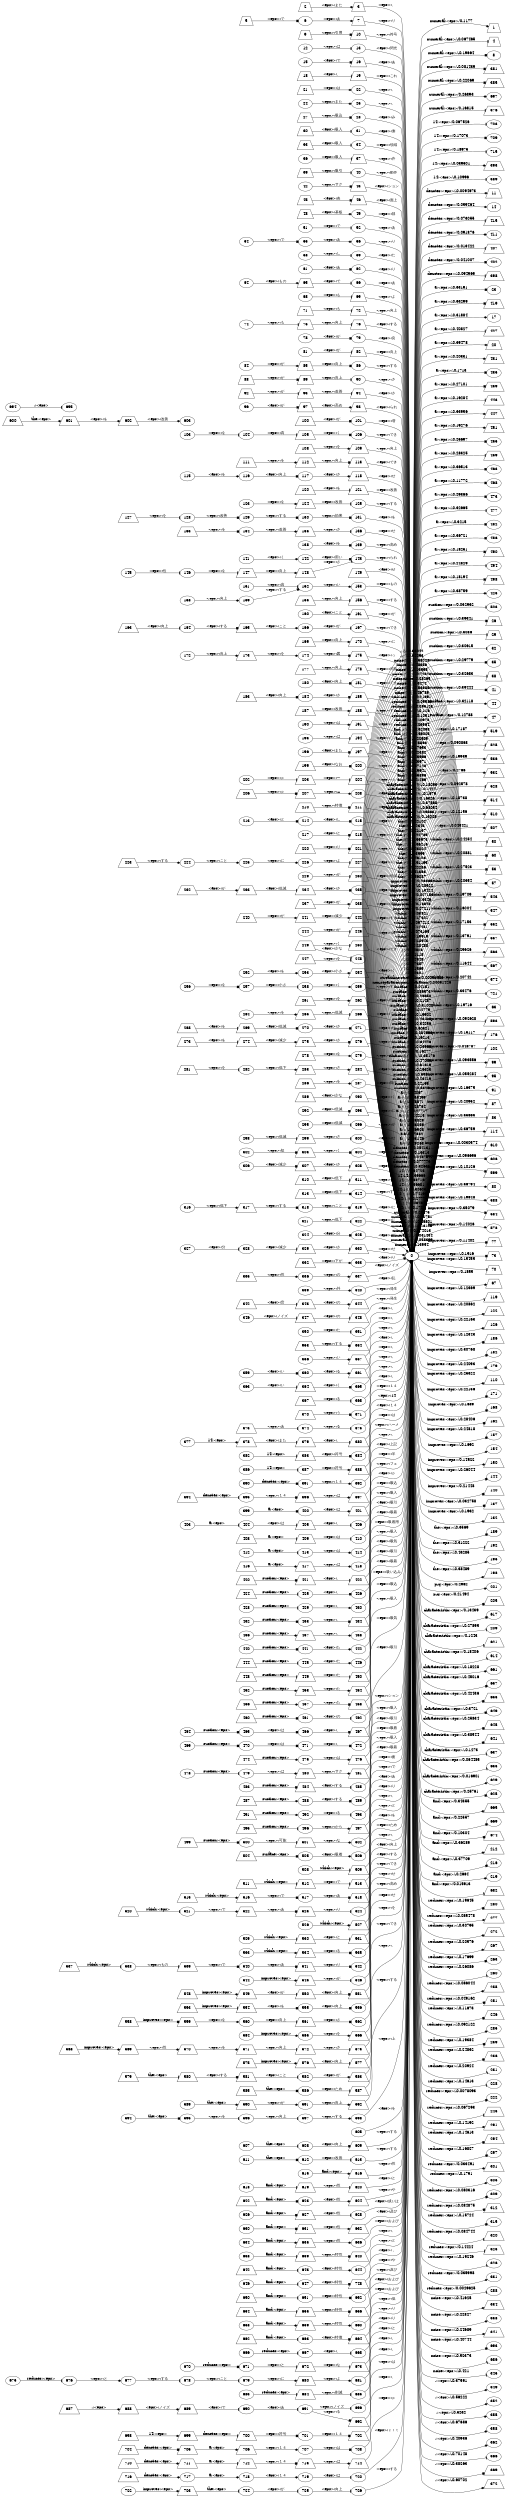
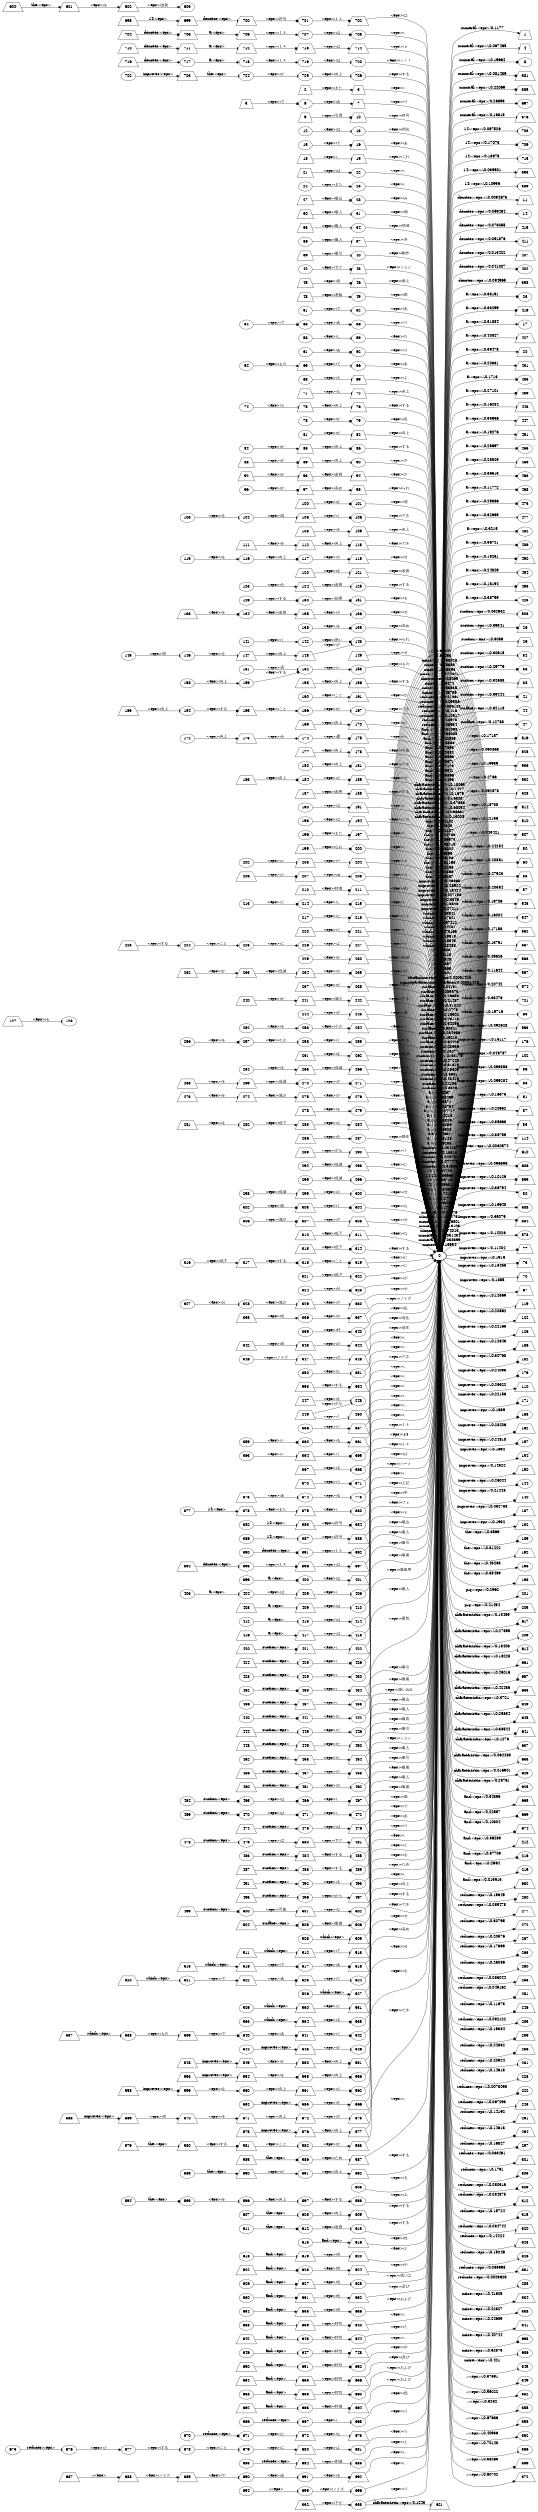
edge "128" -> "129": removed, label "<eps>:改善"
node "375": label "375" -> "775"
node "380": shape trapezium -> ellipse
edge "0" -> "621": now "333" -> "621"
node "480": label "480" -> "880"
edge "691" -> "696": now "695" -> "696"
